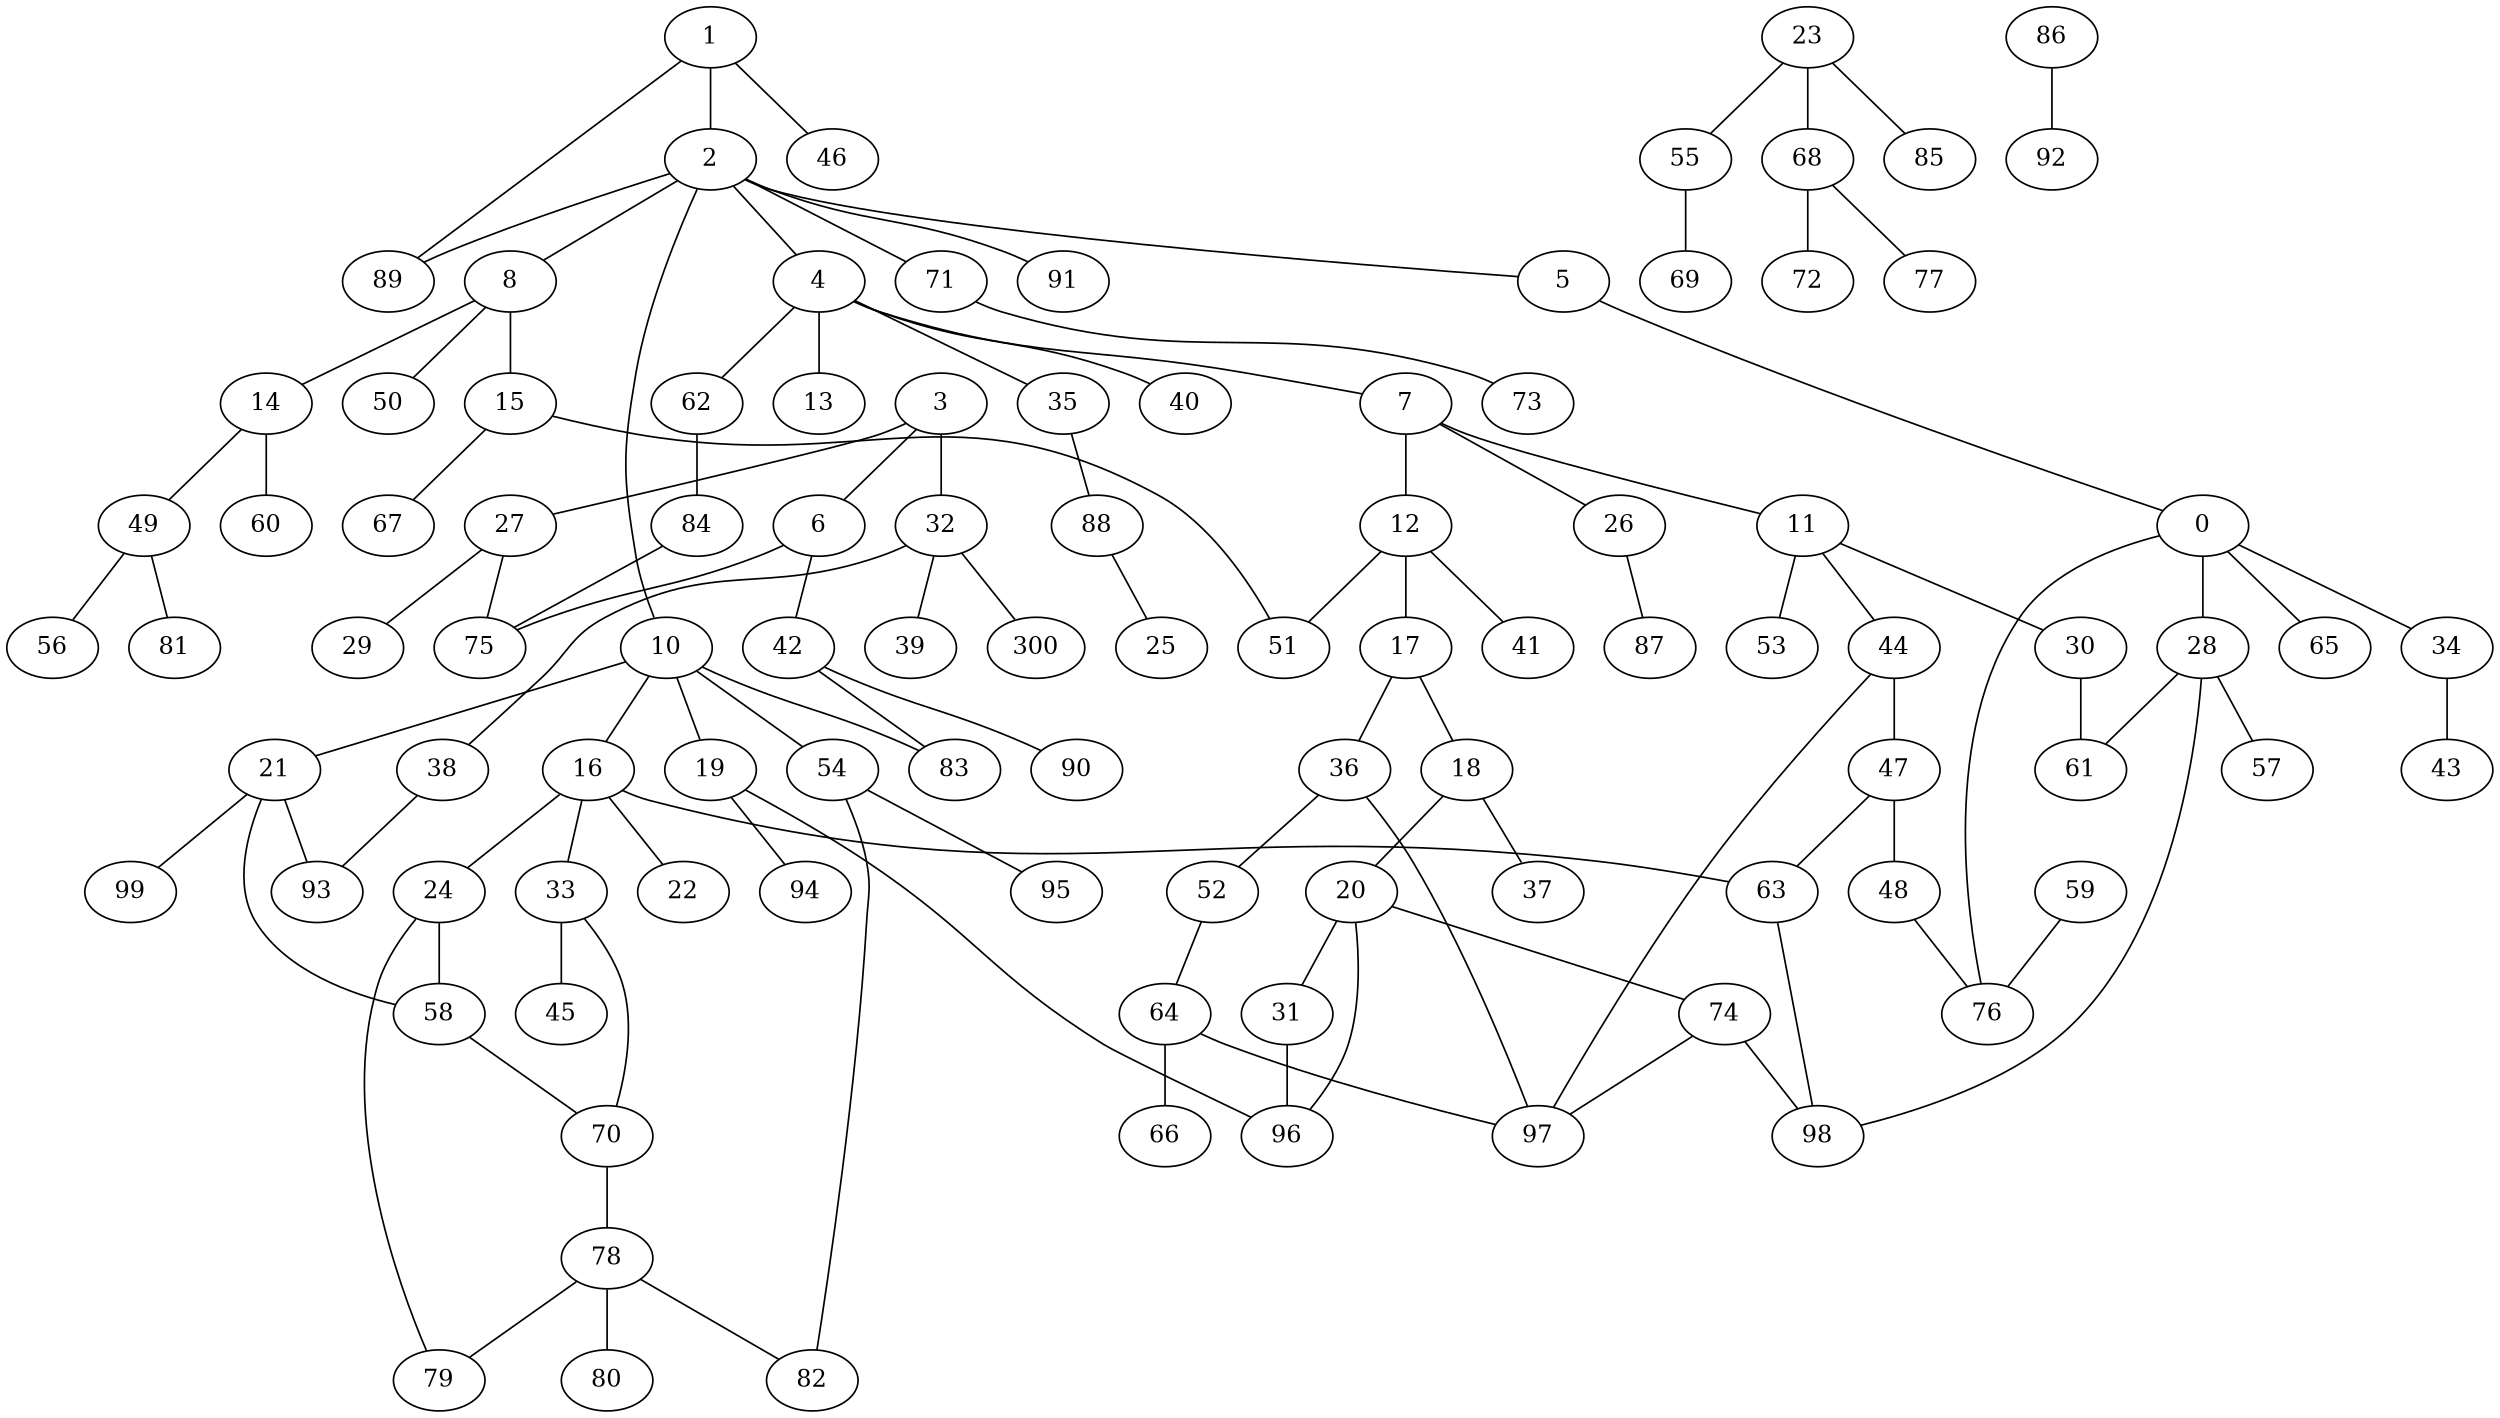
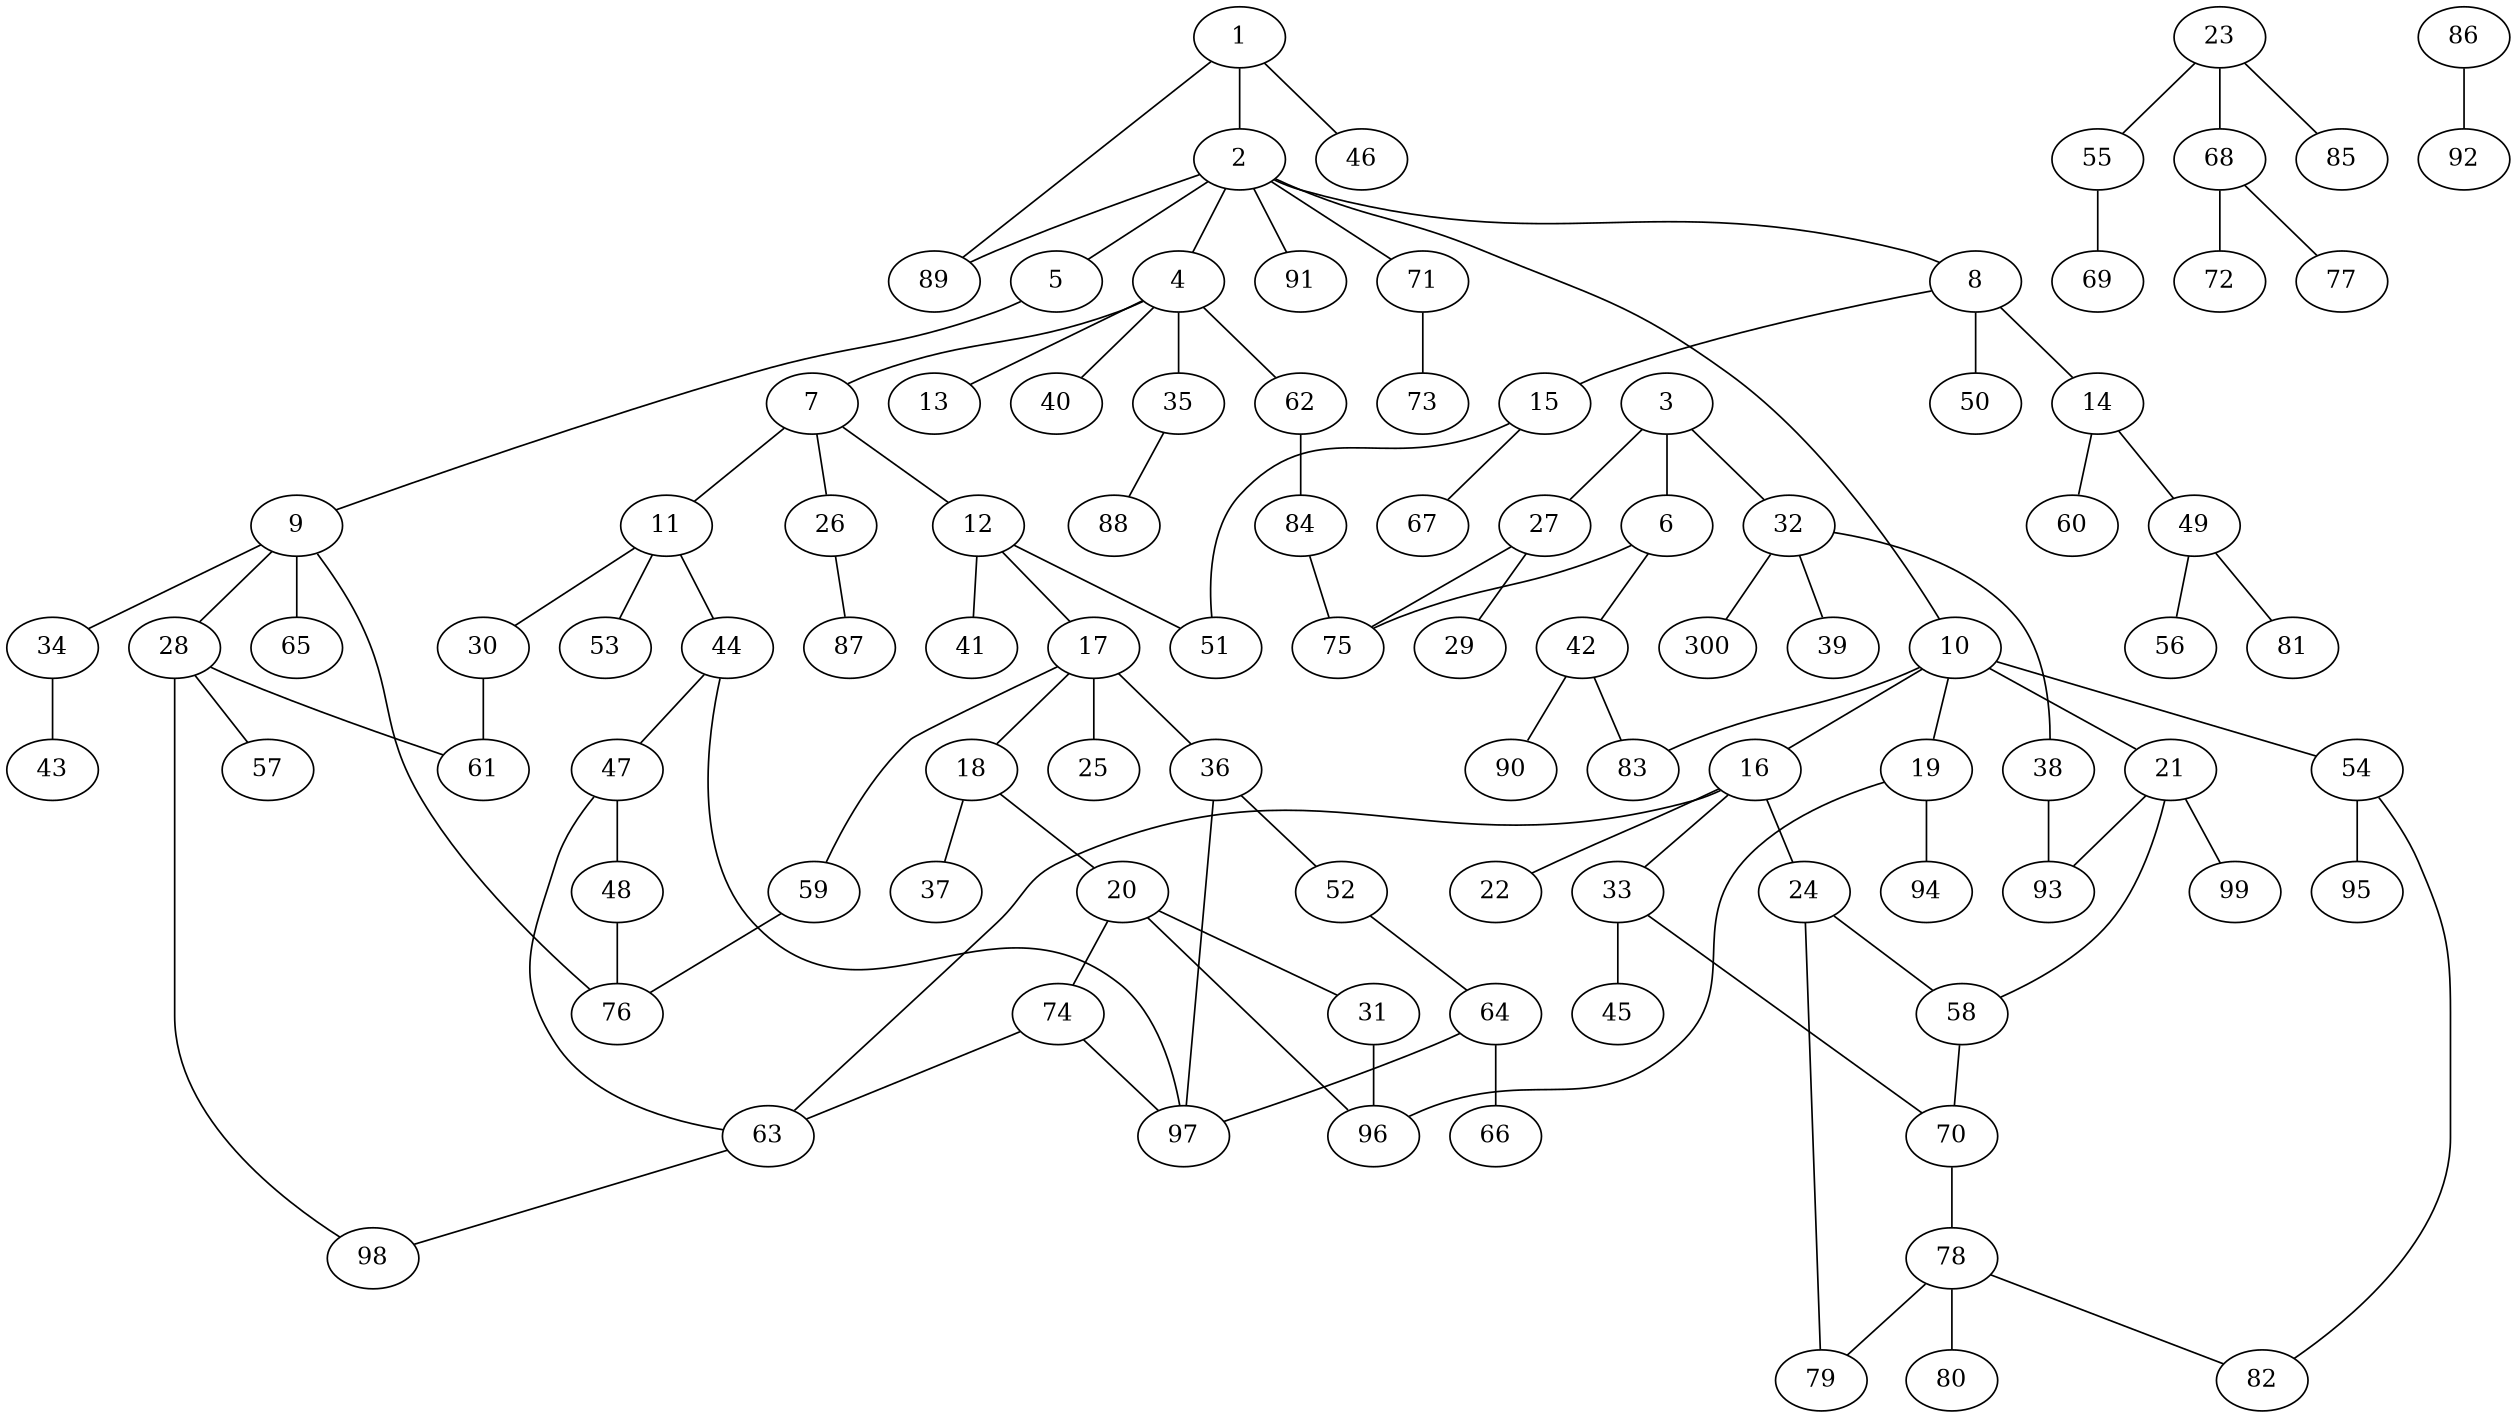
node "0": label "0" -> "9"
edge "88" -- "25": now "17" -- "25"
edge "17" -- "59": added
edge "74" -- "98": now "74" -- "63"
